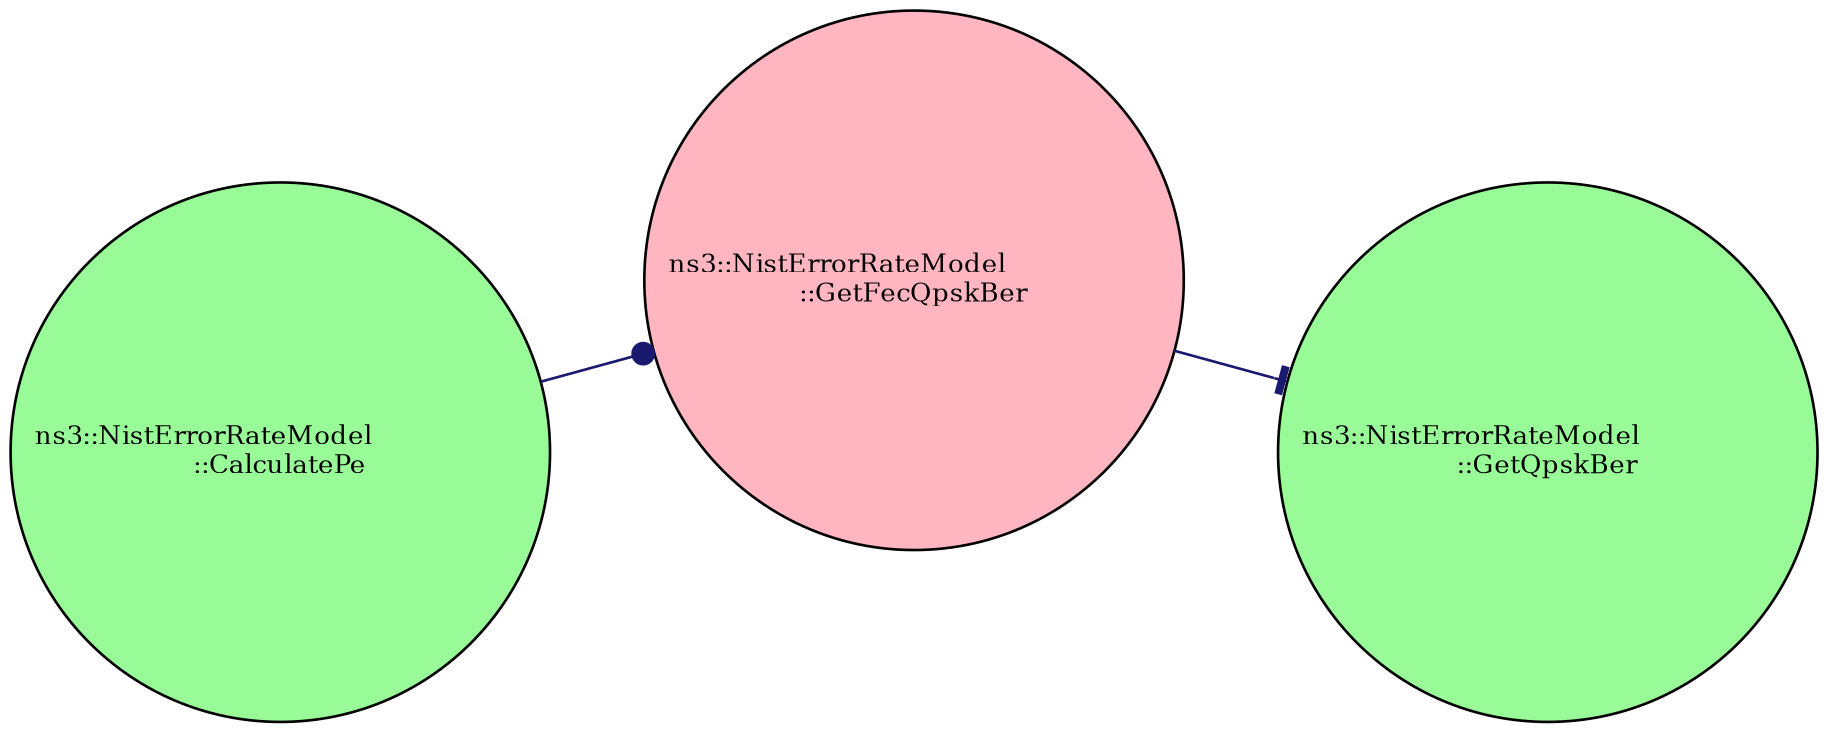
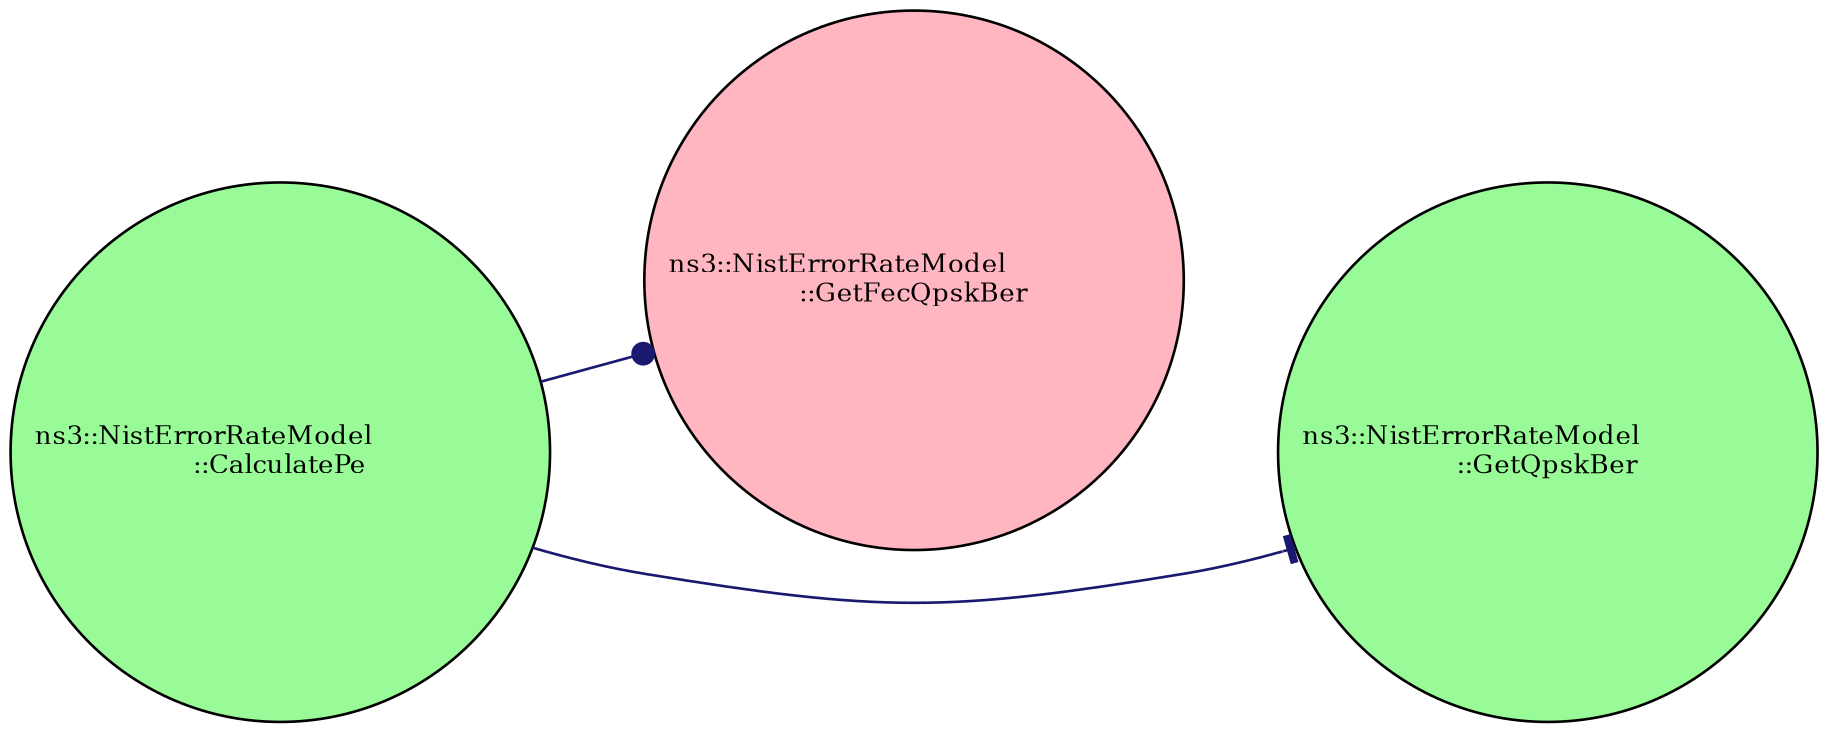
edge "ns3::NistErrorRateModel ::GetFecQpskBer" -> "ns3::NistErrorRateModel ::GetQpskBer": now "ns3::NistErrorRateModel ::CalculatePe" -> "ns3::NistErrorRateModel ::GetQpskBer"
